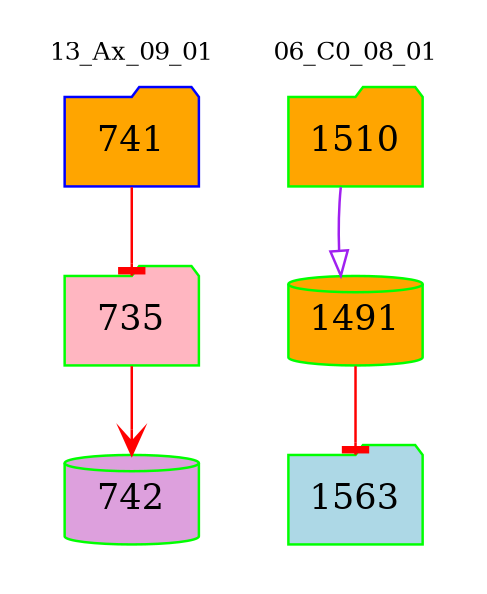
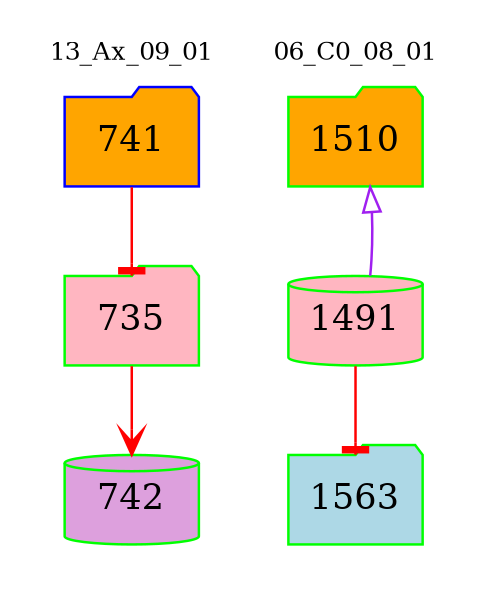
edge "1510" -> "1491": reversed
node "1491": fillcolor orange -> lightpink
